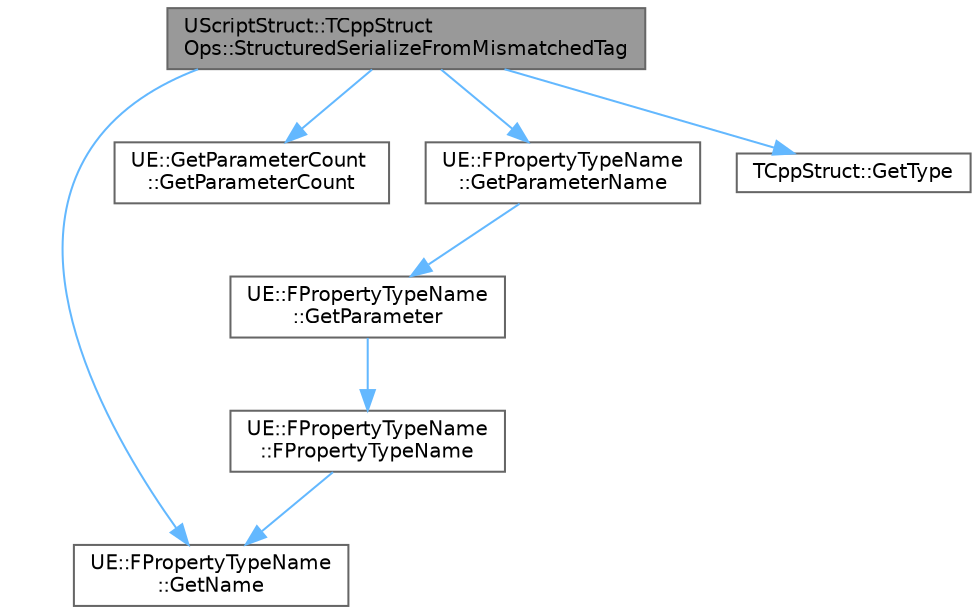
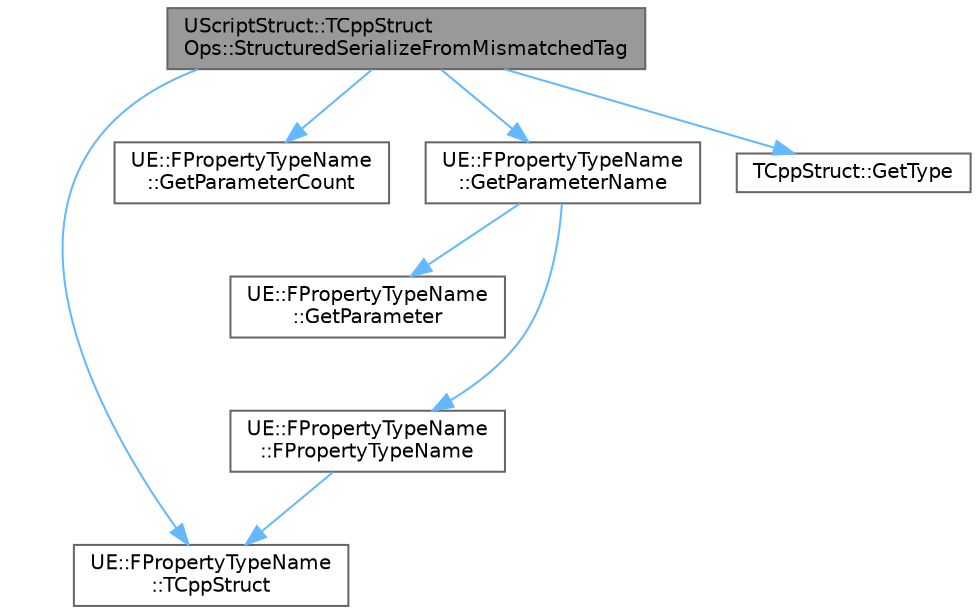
node "UE::GetParameterCount ::GetParameterCount": label "UE::GetParameterCount ::GetParameterCount" -> "UE::FPropertyTypeName ::GetParameterCount"
edge "UE::FPropertyTypeName ::GetParameter" -> "UE::FPropertyTypeName ::FPropertyTypeName": now "UE::FPropertyTypeName ::GetParameterName" -> "UE::FPropertyTypeName ::FPropertyTypeName"
node "UE::FPropertyTypeName ::GetName": label "UE::FPropertyTypeName ::GetName" -> "UE::FPropertyTypeName ::TCppStruct"
